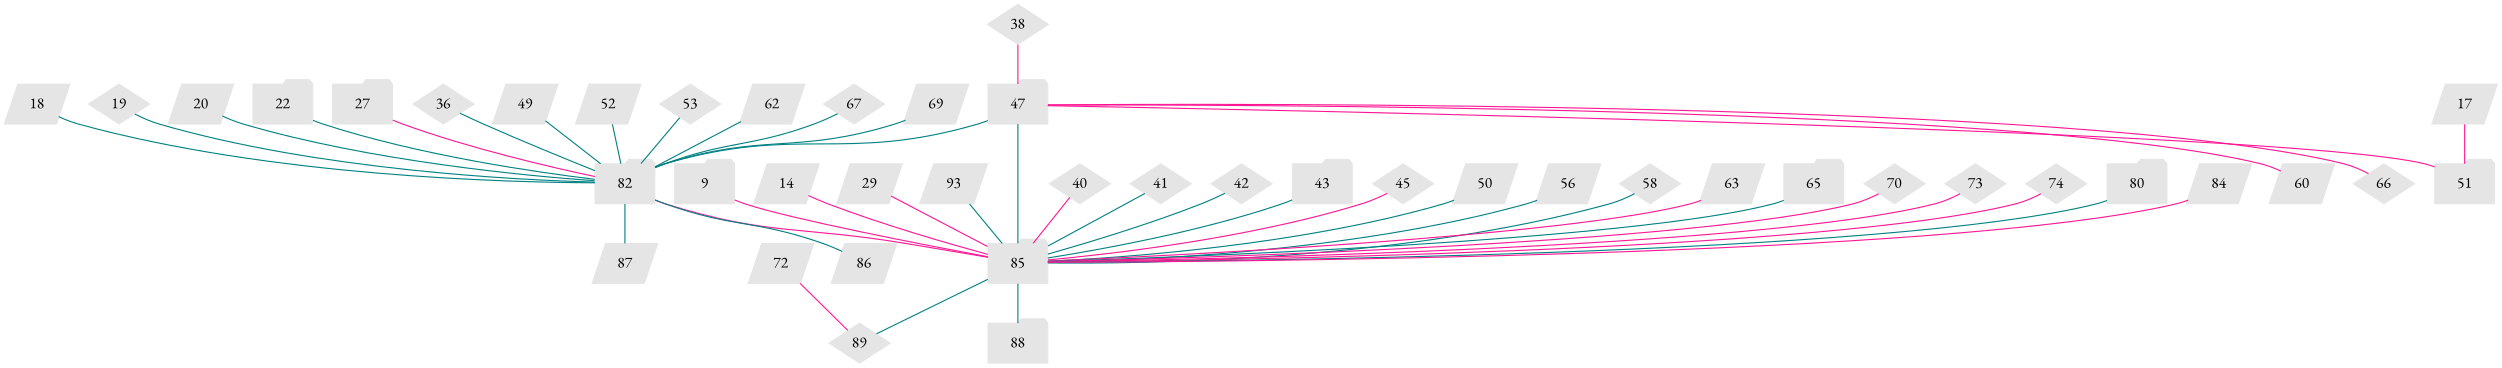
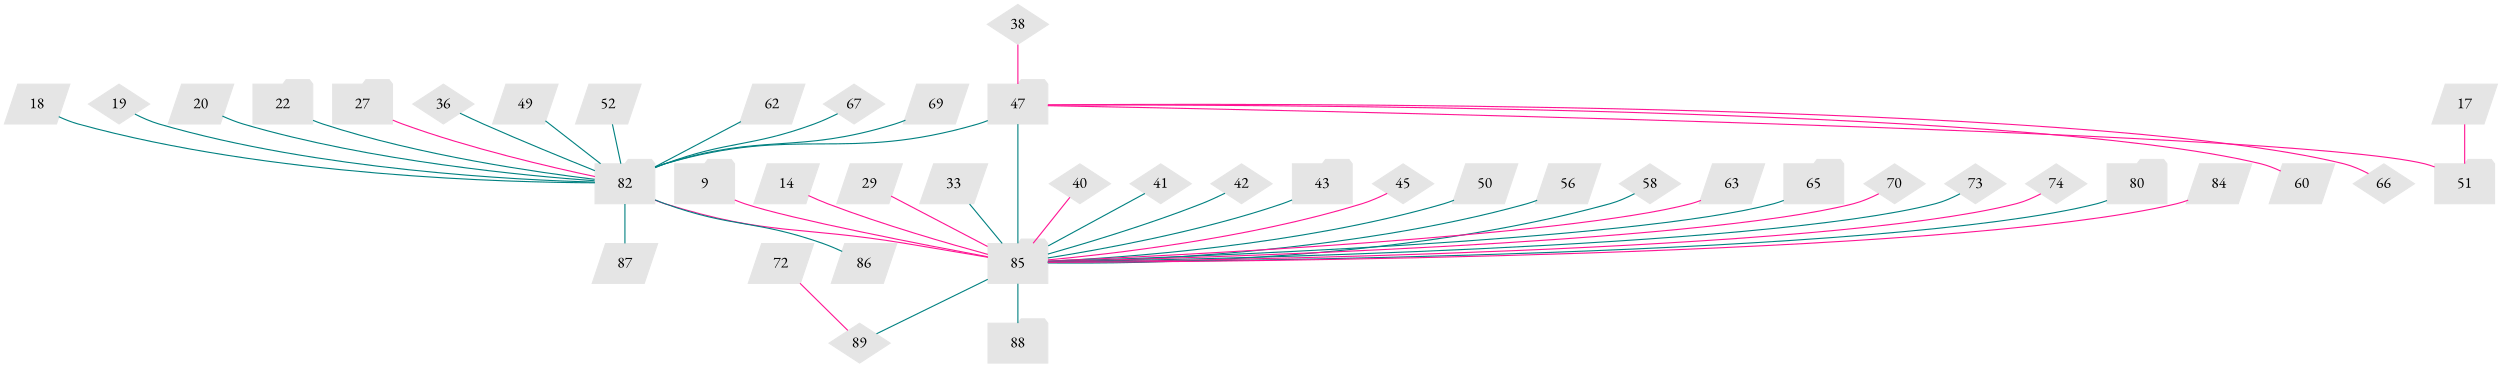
node "53": removed
node "93": label "93" -> "33"
edge "73" -- "85": color deeppink -> teal
